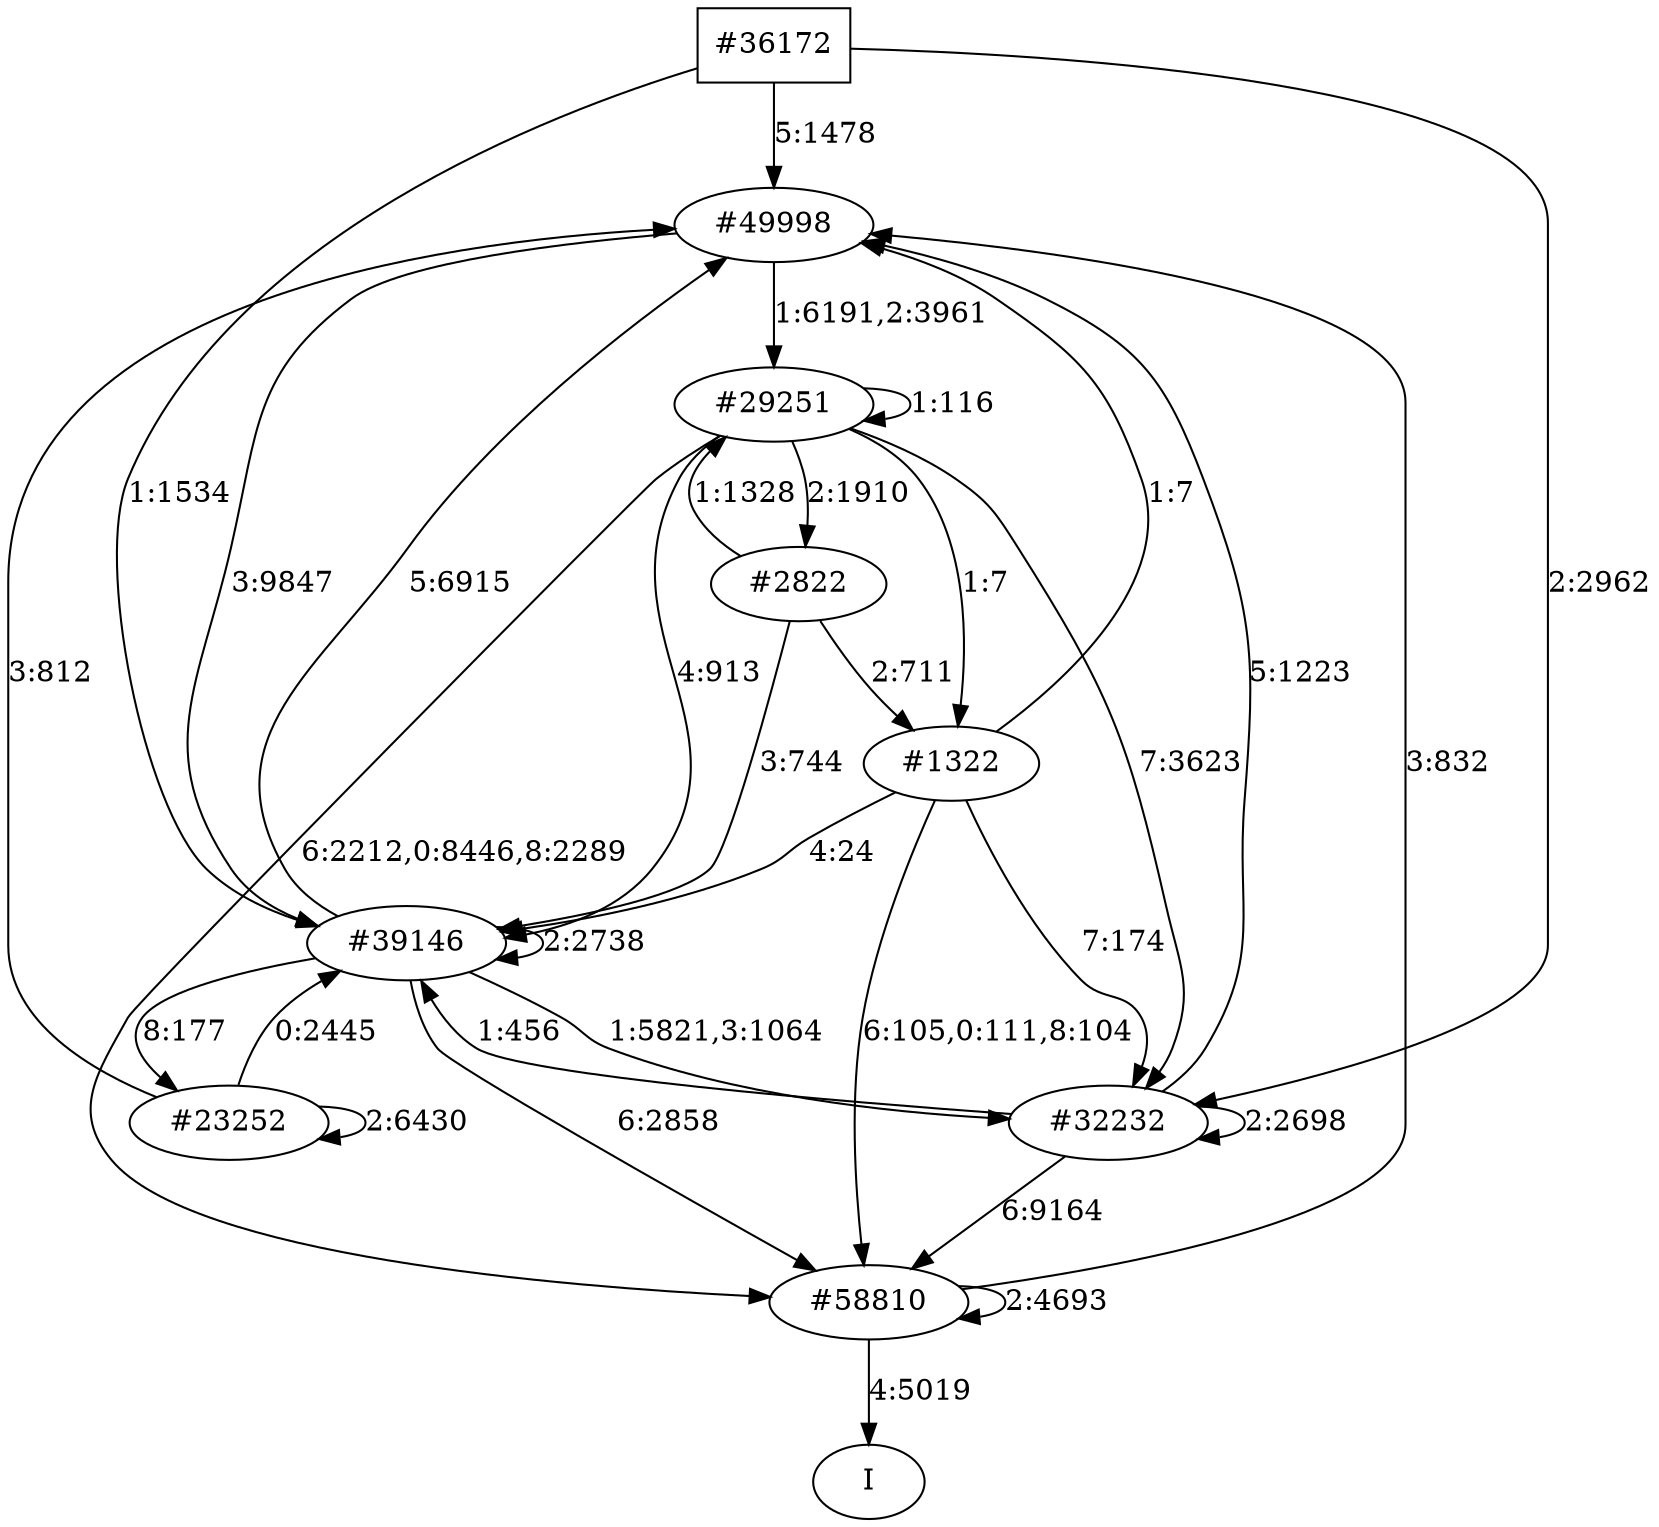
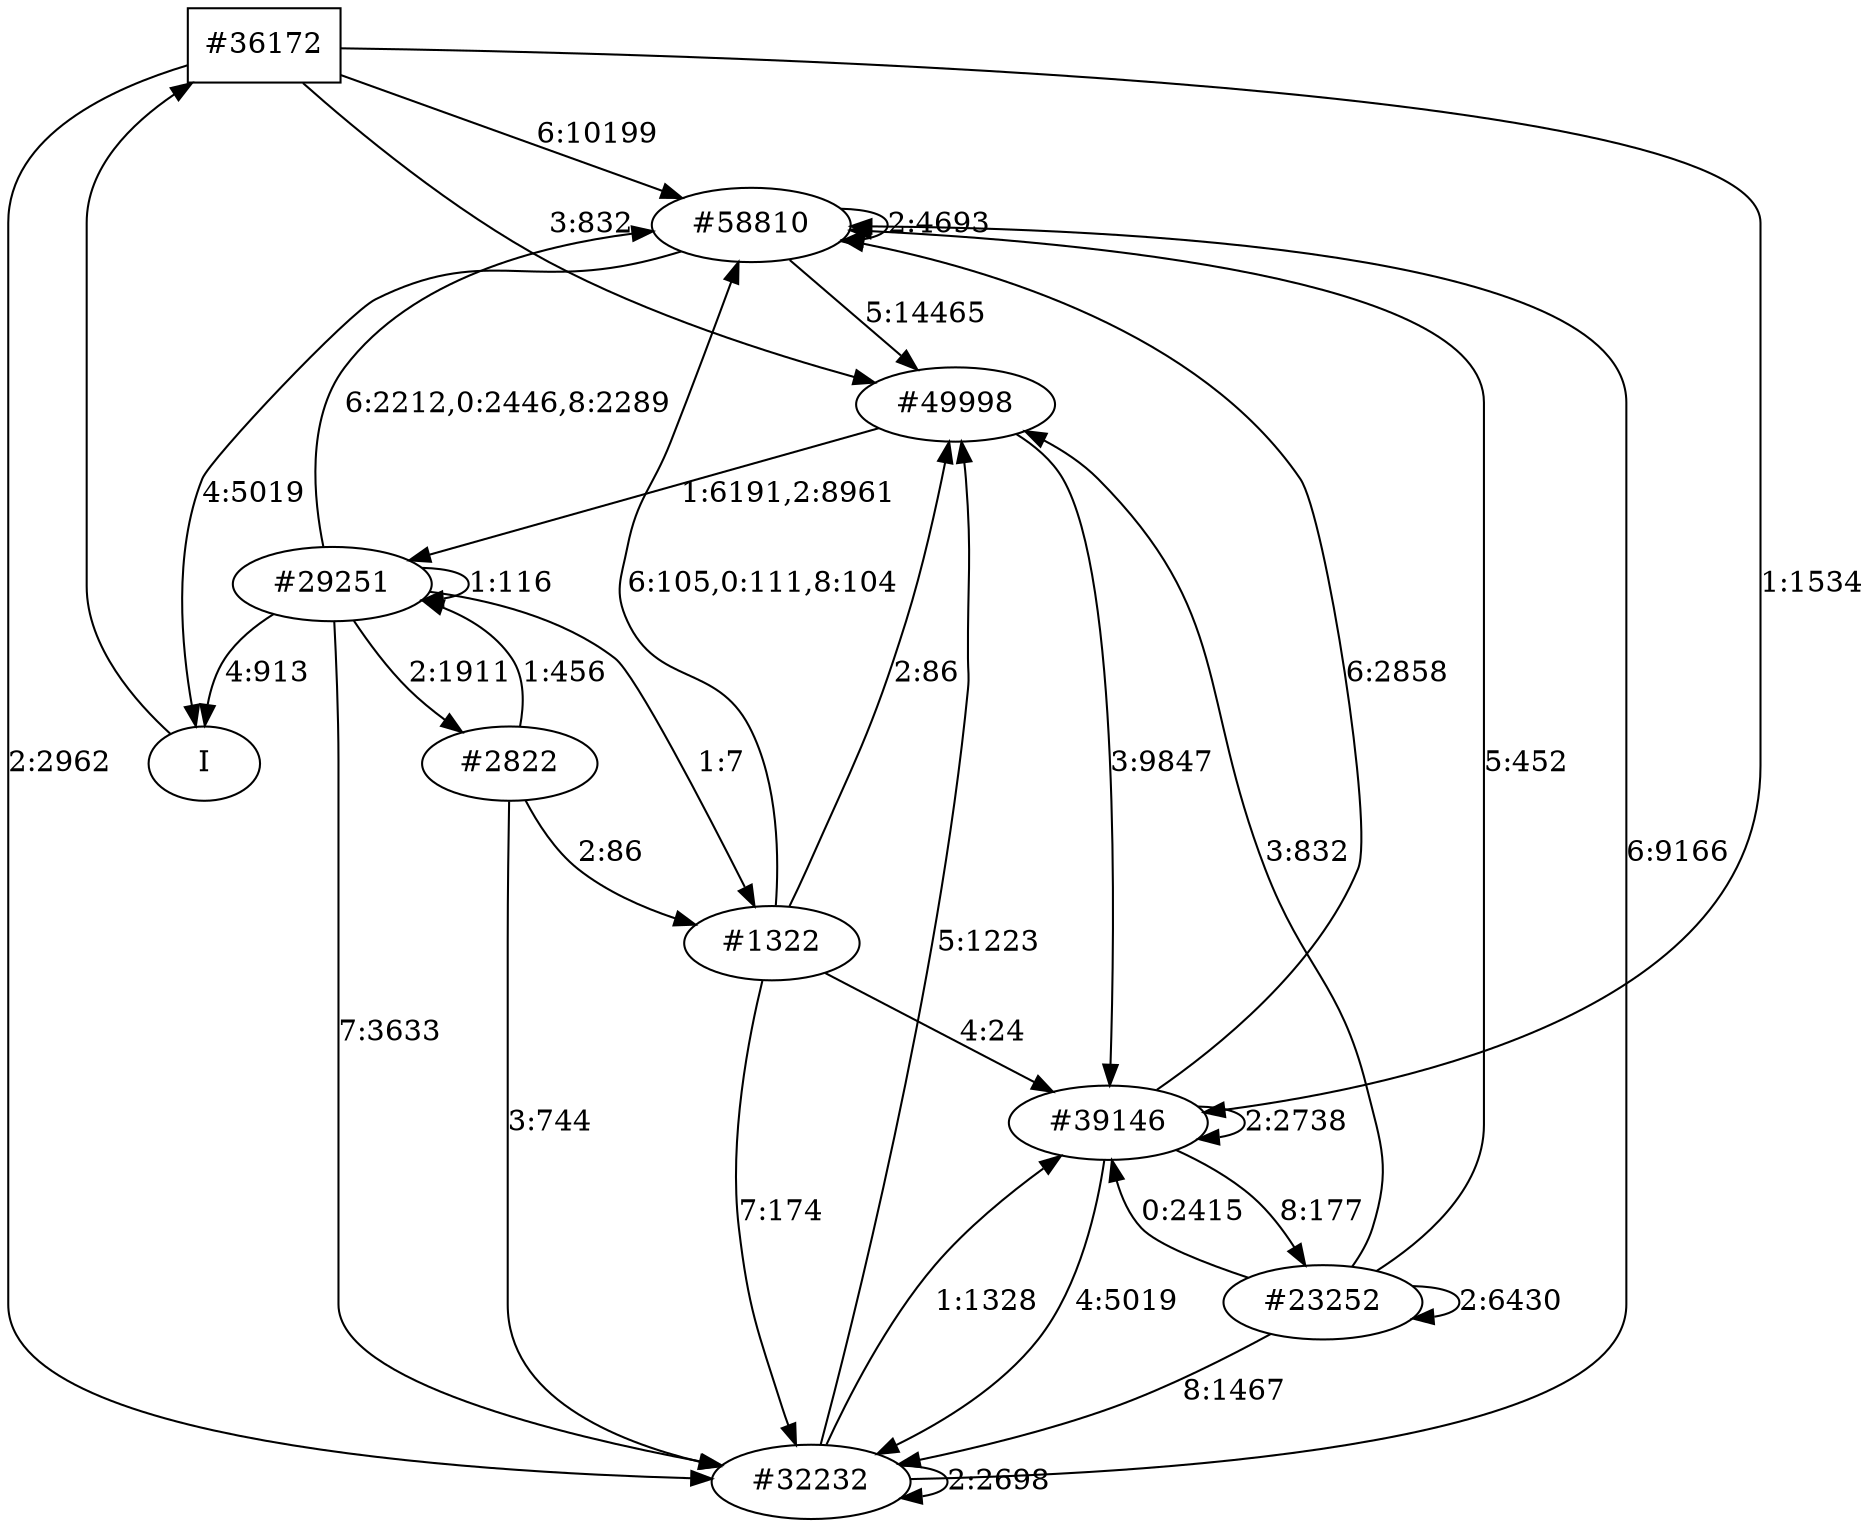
edge "#36172" -> "#58810": added, label "6:10199"
edge "#36172" -> "#49998": label "5:1478" -> "3:832"
edge "#49998" -> "#29251": label "1:6191,2:3961" -> "1:6191,2:8961"
edge "I" -> "#36172": added
edge "#2822" -> "#29251": label "1:1328" -> "1:456"
edge "#29251" -> "#2822": label "2:1910" -> "2:1911"
edge "#1322" -> "#49998": label "1:7" -> "2:86"
edge "#23252" -> "#58810": added, label "5:452"
edge "#39146" -> "#49998": removed, label "5:6915"
edge "#23252" -> "#49998": label "3:812" -> "3:832"
edge "#2822" -> "#1322": label "2:711" -> "2:86"
edge "#29251" -> "#39146": now "#29251" -> "I"
edge "#29251" -> "#32232": label "7:3623" -> "7:3633"
edge "#58810" -> "#49998": label "3:832" -> "5:14465"
edge "#2822" -> "#39146": now "#2822" -> "#32232"
edge "#29251" -> "#58810": label "6:2212,0:8446,8:2289" -> "6:2212,0:2446,8:2289"
edge "#23252" -> "#39146": label "0:2445" -> "0:2415"
edge "#32232" -> "#39146": label "1:456" -> "1:1328"
edge "#39146" -> "#32232": label "1:5821,3:1064" -> "4:5019"
edge "#32232" -> "#58810": label "6:9164" -> "6:9166"
edge "#23252" -> "#32232": added, label "8:1467"
